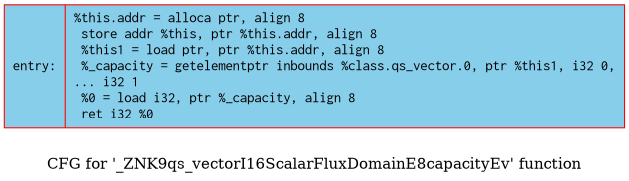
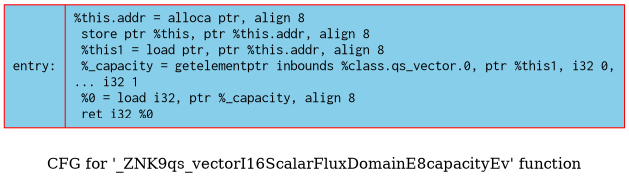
node "entry:": text "store addr %this, ptr %this.addr, align 8" -> "store ptr %this, ptr %this.addr, align 8"
